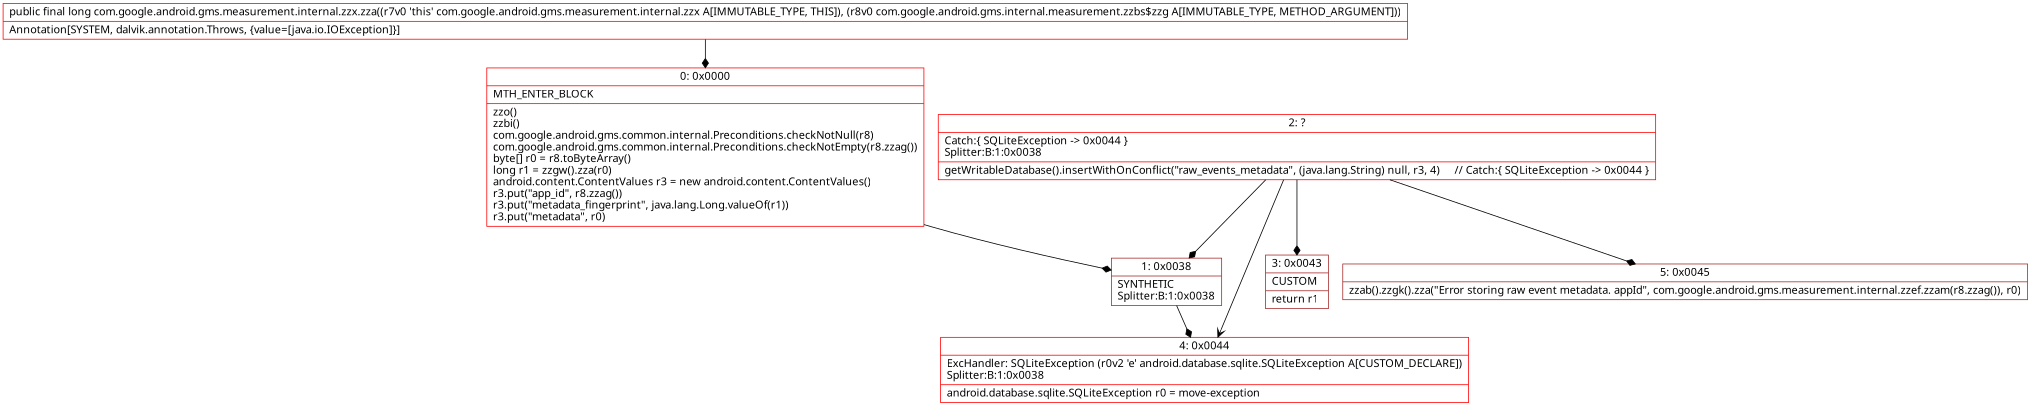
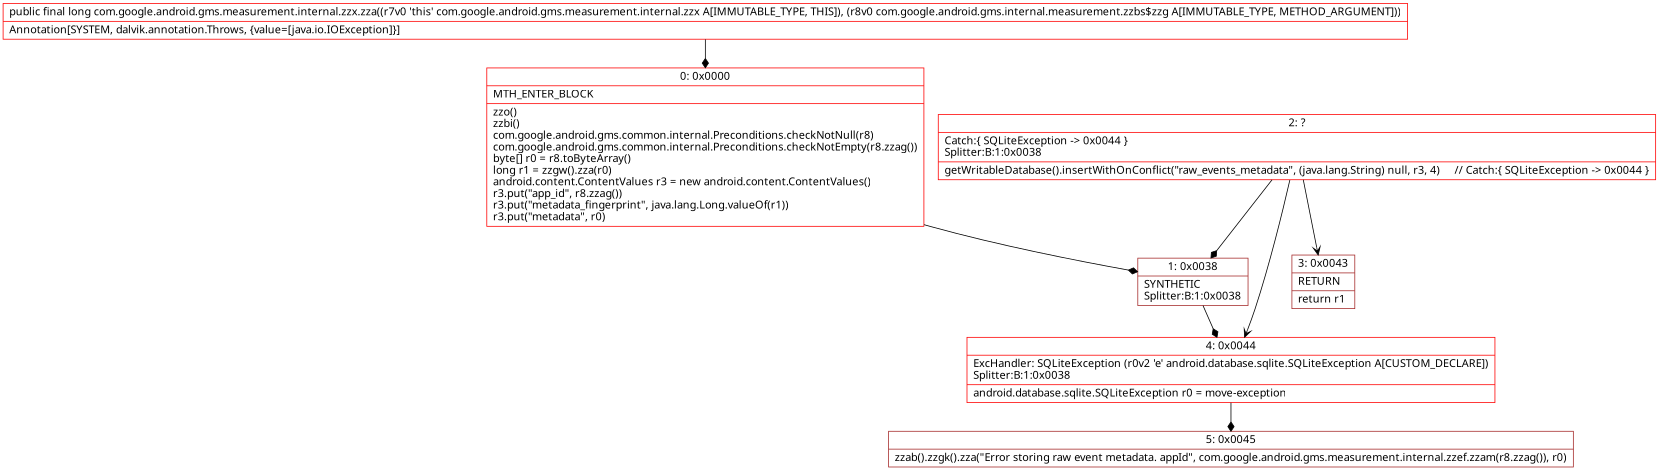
edge "2: ?" -> "3: 0x0043": arrowhead diamond -> vee
edge "2: ?" -> "5: 0x0045": now "4: 0x0044" -> "5: 0x0045"
node "3: 0x0043": text "CUSTOM" -> "RETURN"
